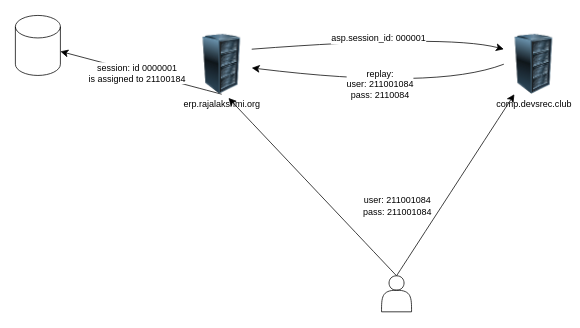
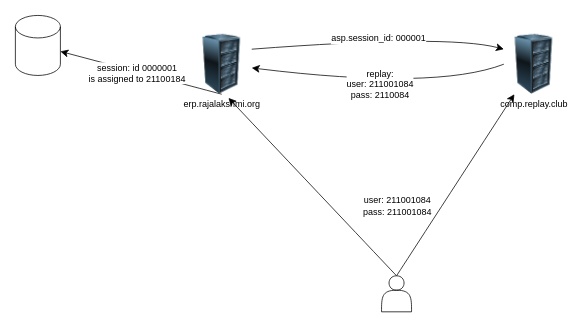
node "comp.devsrec.club": label "comp.devsrec.club" -> "comp.replay.club"
